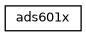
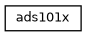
node "ads601x": label "ads601x" -> "ads101x"
